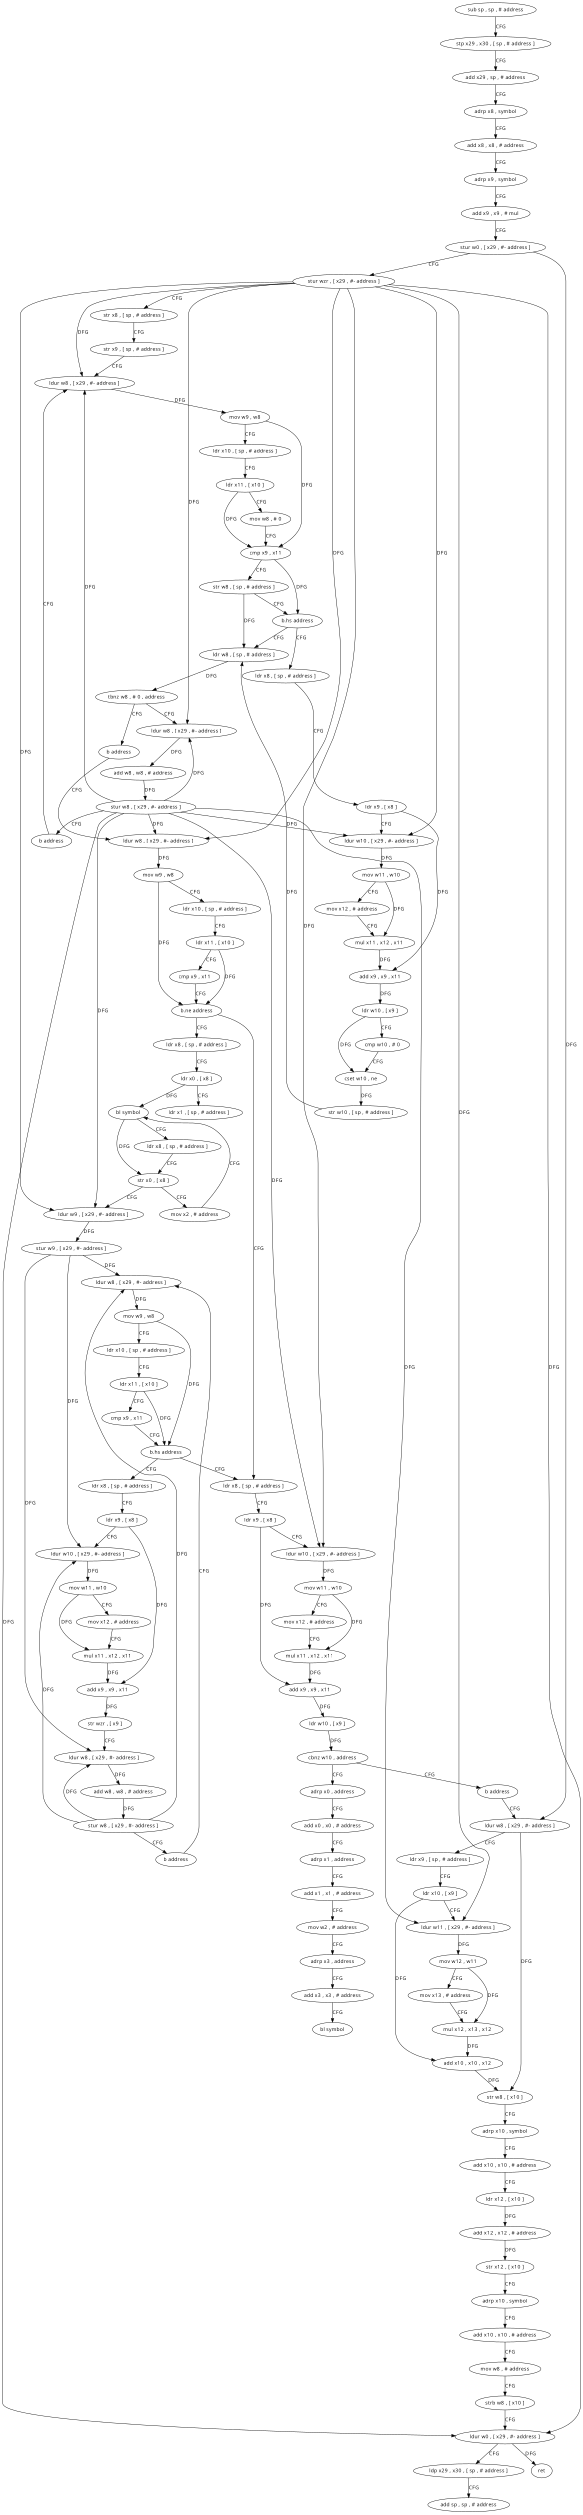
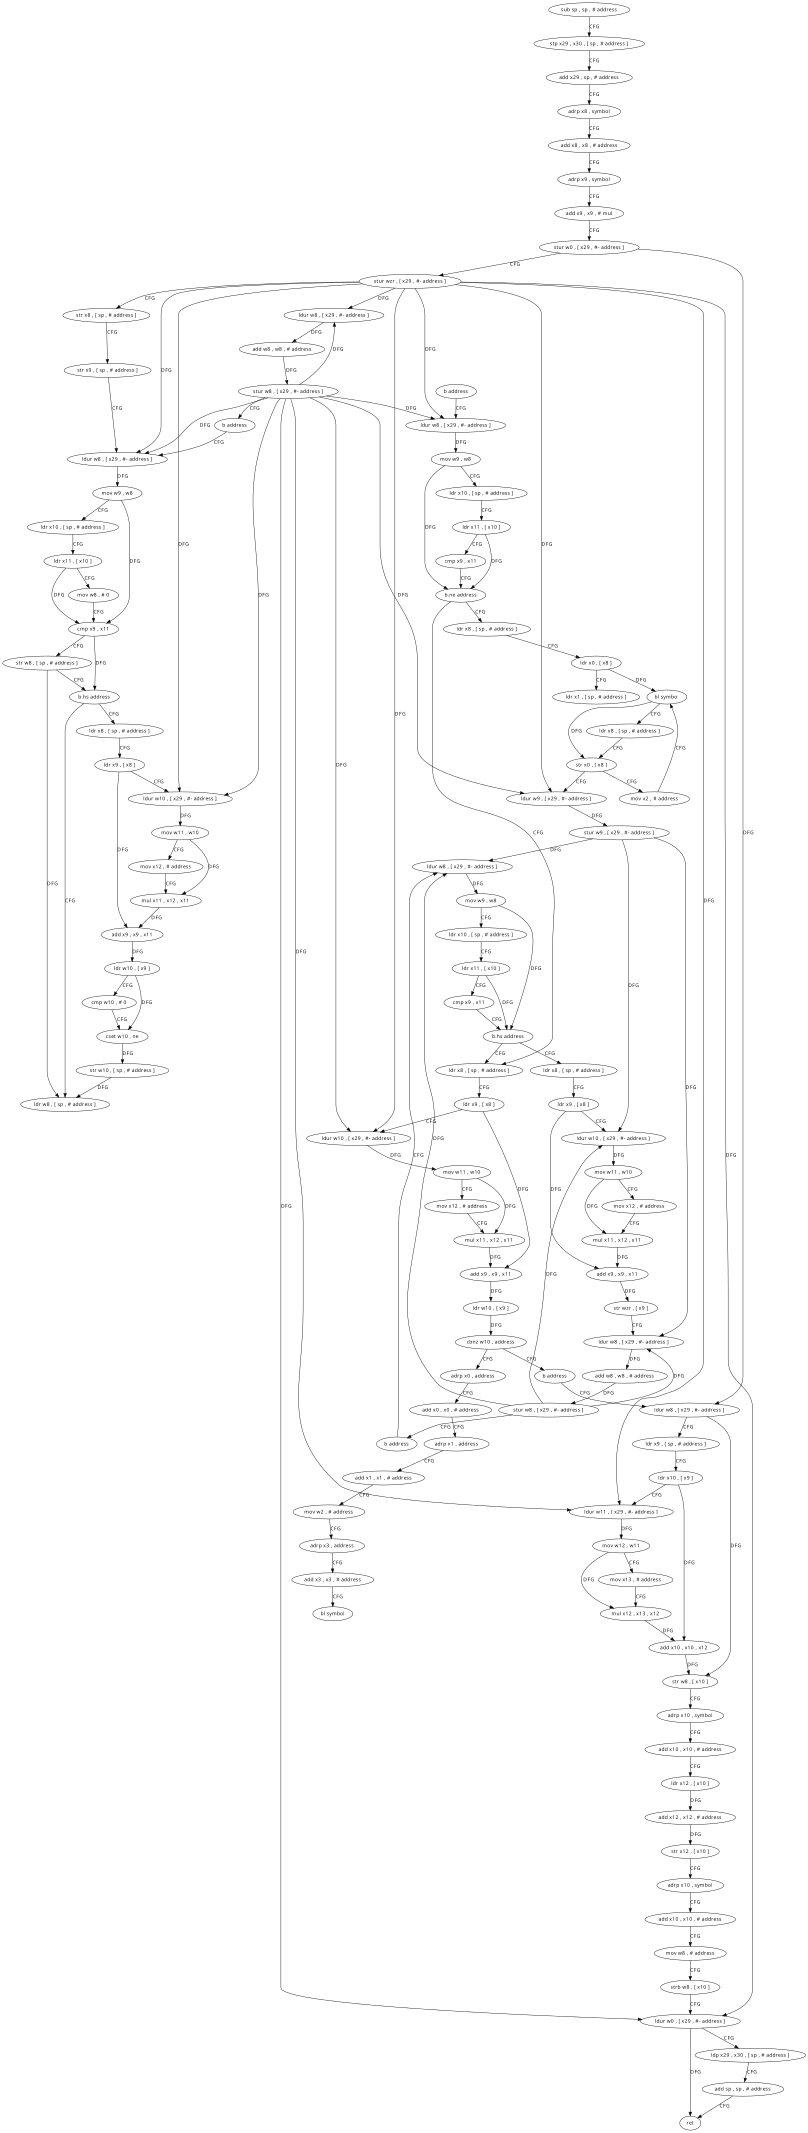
node "tbnz w8 , # 0 , address": removed
edge "add sp , sp , # address" -> "ret": added, label "CFG"
